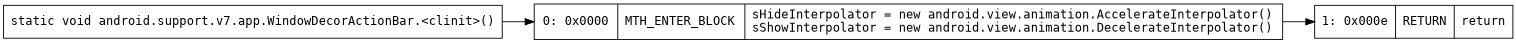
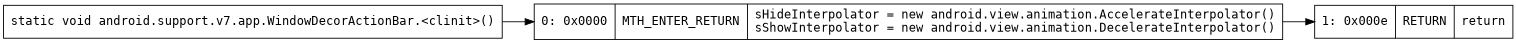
node "0: 0x0000": text "MTH_ENTER_BLOCK" -> "MTH_ENTER_RETURN"
